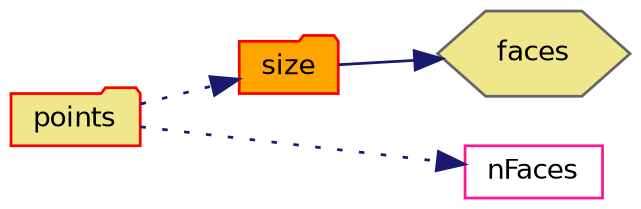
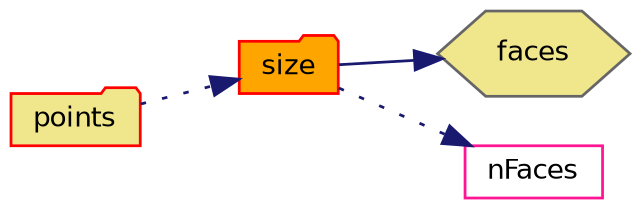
edge "points" -> "nFaces": now "size" -> "nFaces"
